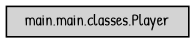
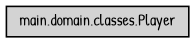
node "main.main.classes.Player": label "main.main.classes.Player" -> "main.domain.classes.Player"
